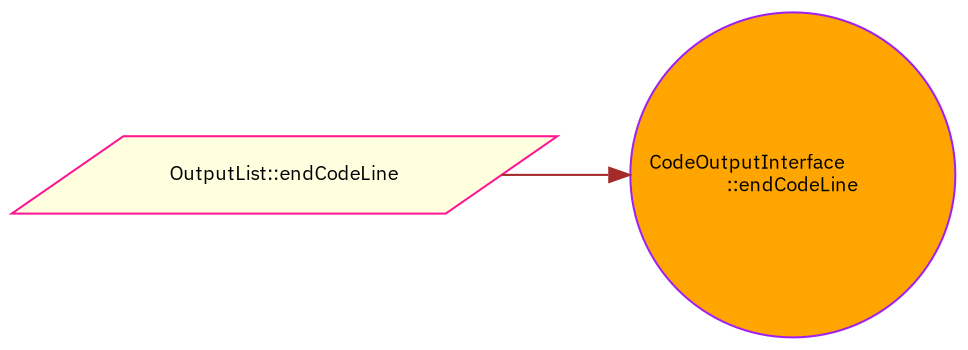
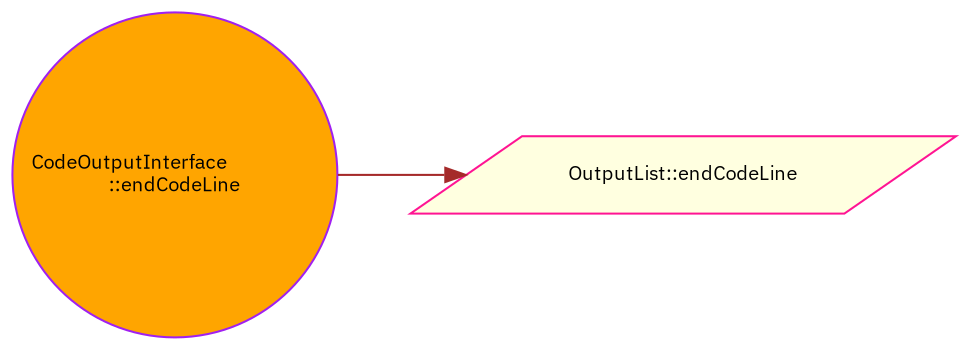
edge "OutputList::endCodeLine" -> "CodeOutputInterface ::endCodeLine": reversed
